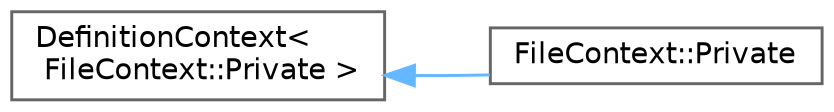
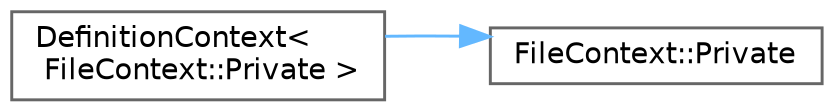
edge "FileContext::Private" -> "DefinitionContext< FileContext::Private >": reversed
